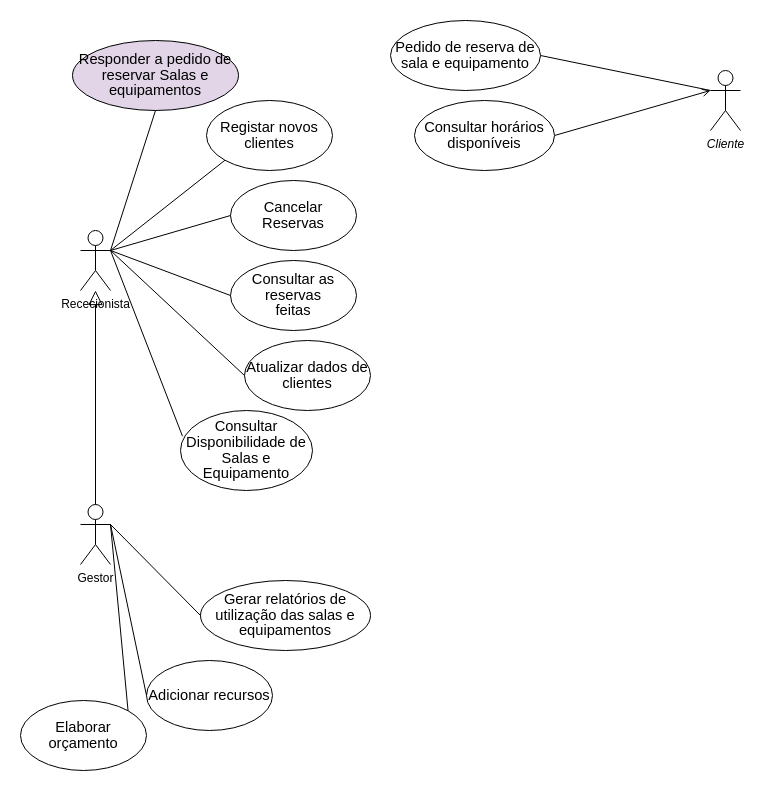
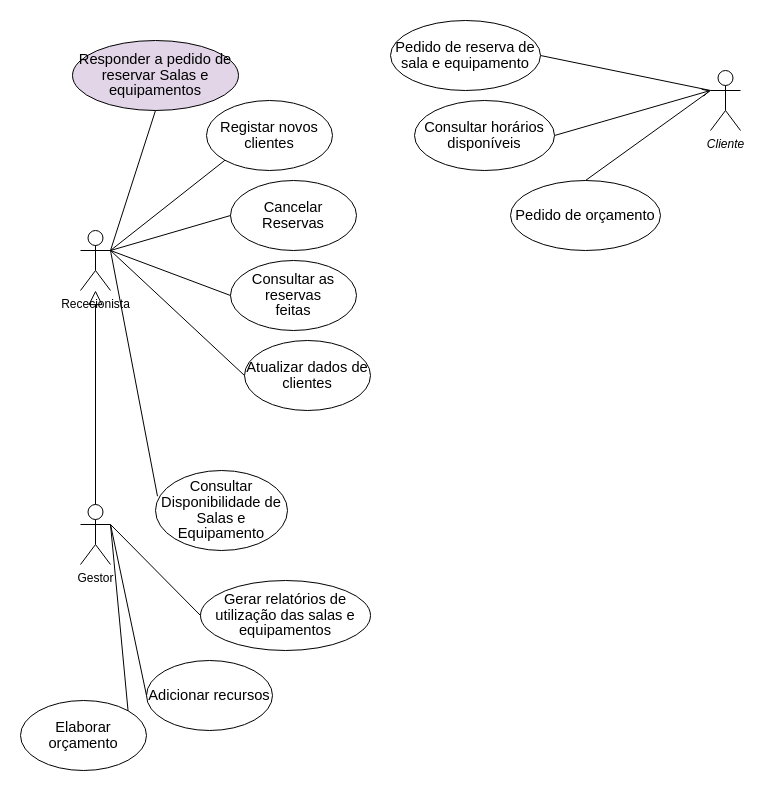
edge "Cliente" -- "Pedido de orçamento": added
node "Pedido de orçamento": added
node "Consultar Disponibilidade de Salas e Equipamento": moved (247, 451) -> (222, 511)
